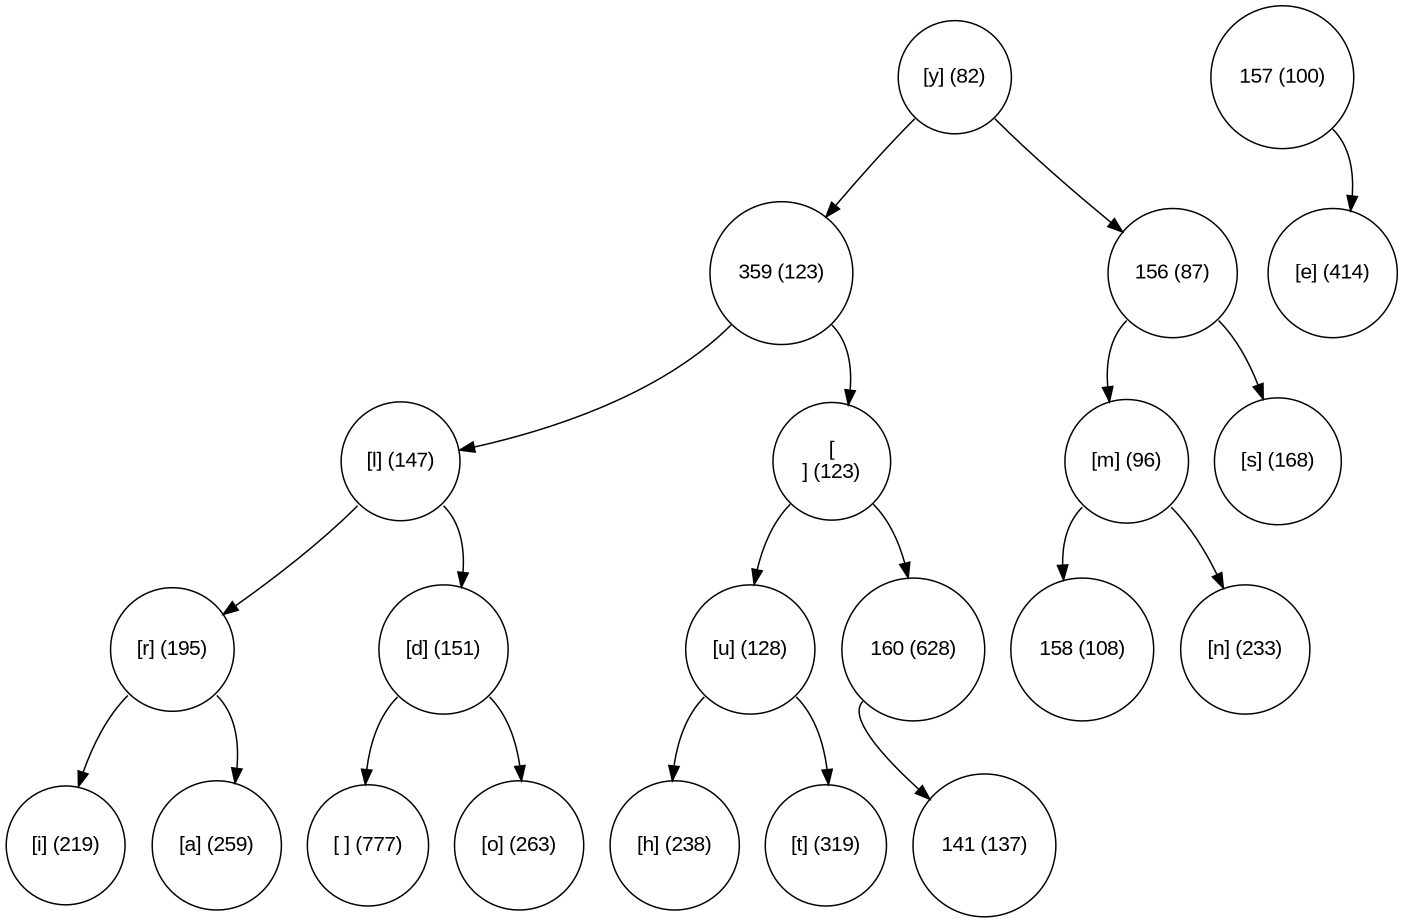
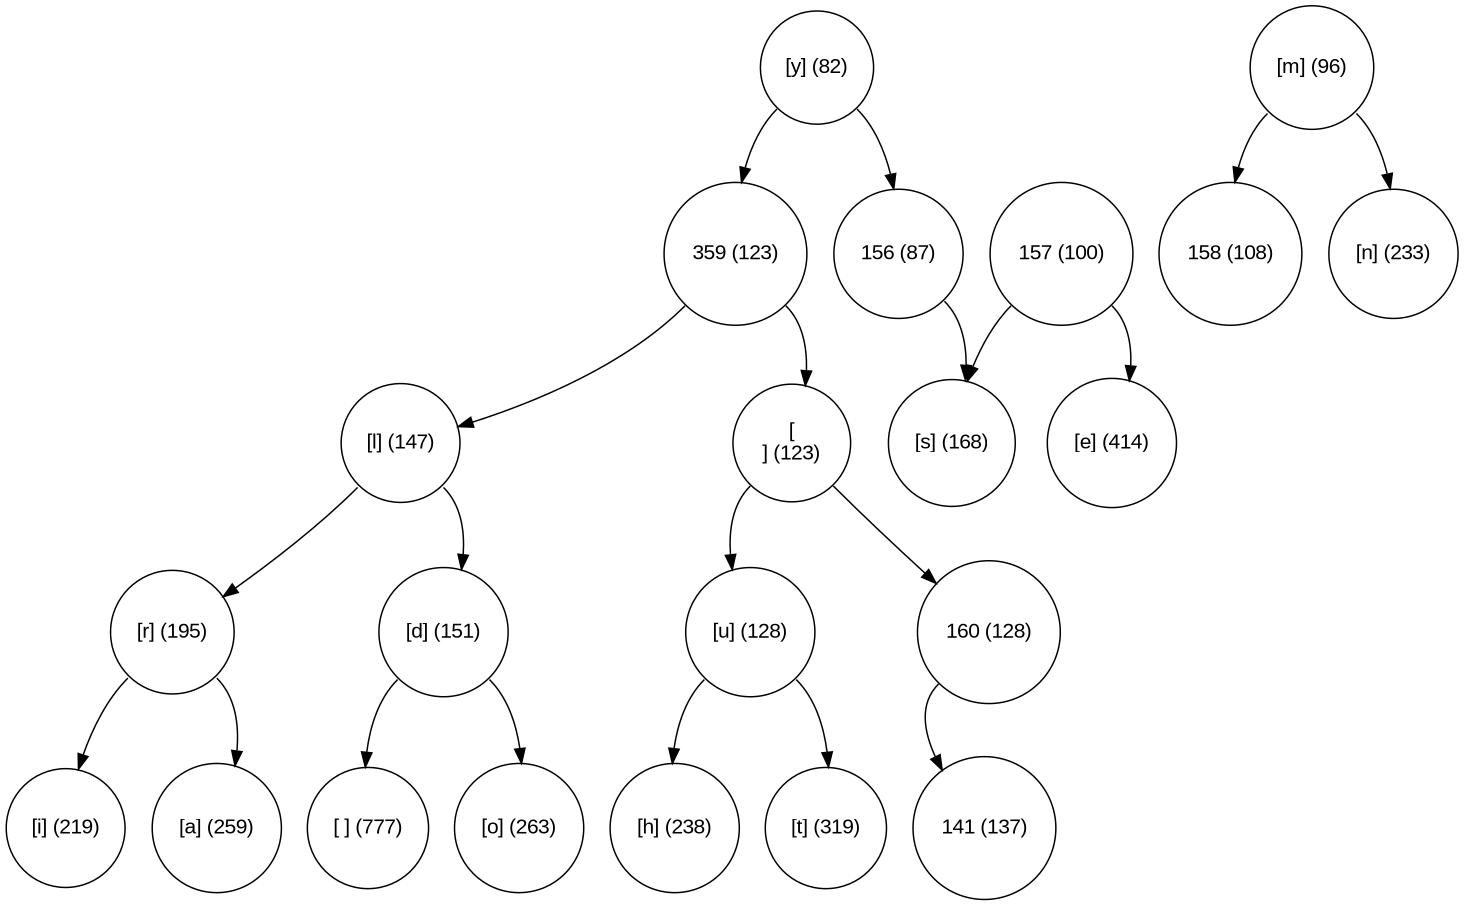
edge "157 (100)" -> "[s] (168)": added
edge "156 (87)" -> "[m] (96)": removed
node "160 (628)": label "160 (628)" -> "160 (128)"
